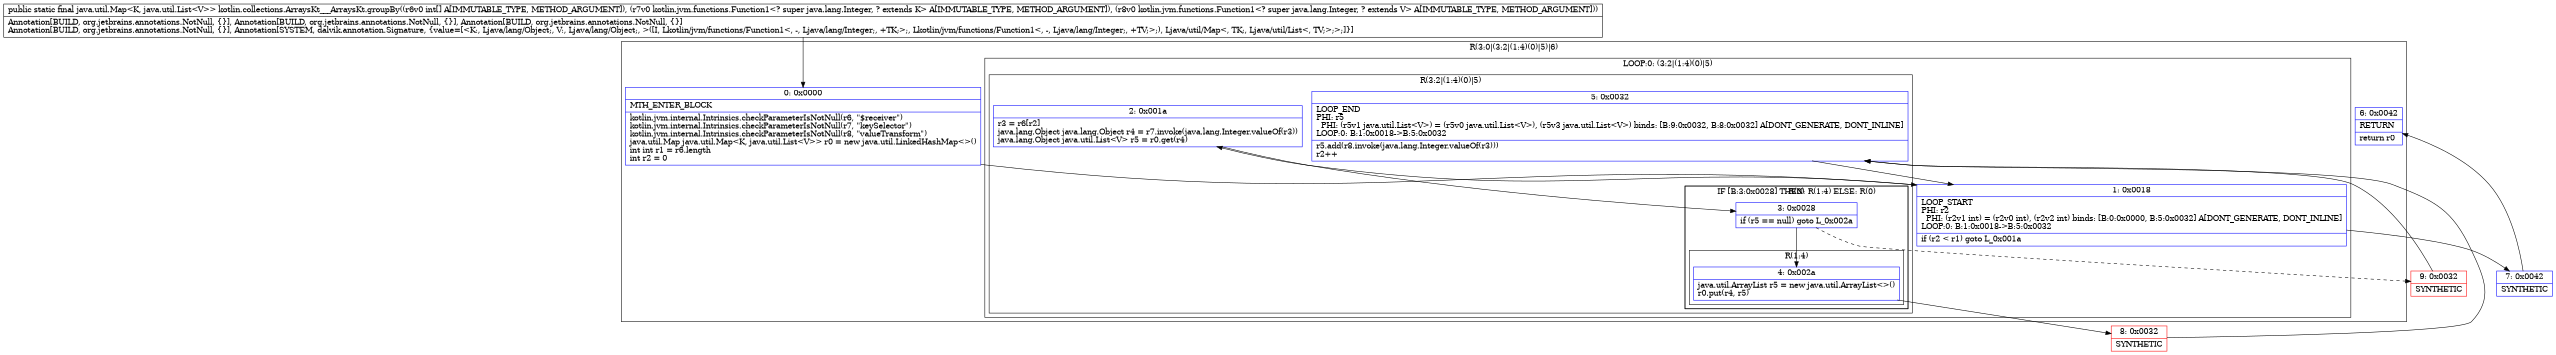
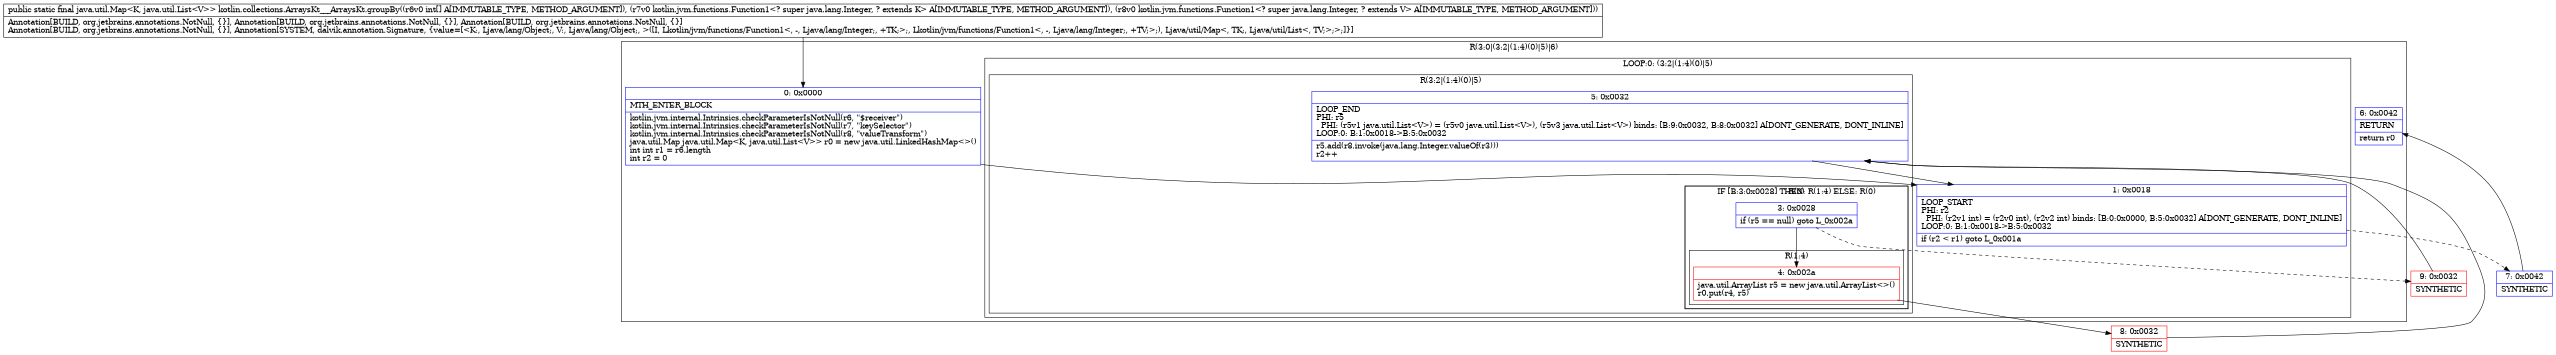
node "2: 0x001a": removed
edge "1: 0x0018" -> "7: 0x0042": style solid -> dashed
node "4: 0x002a": color blue -> red
